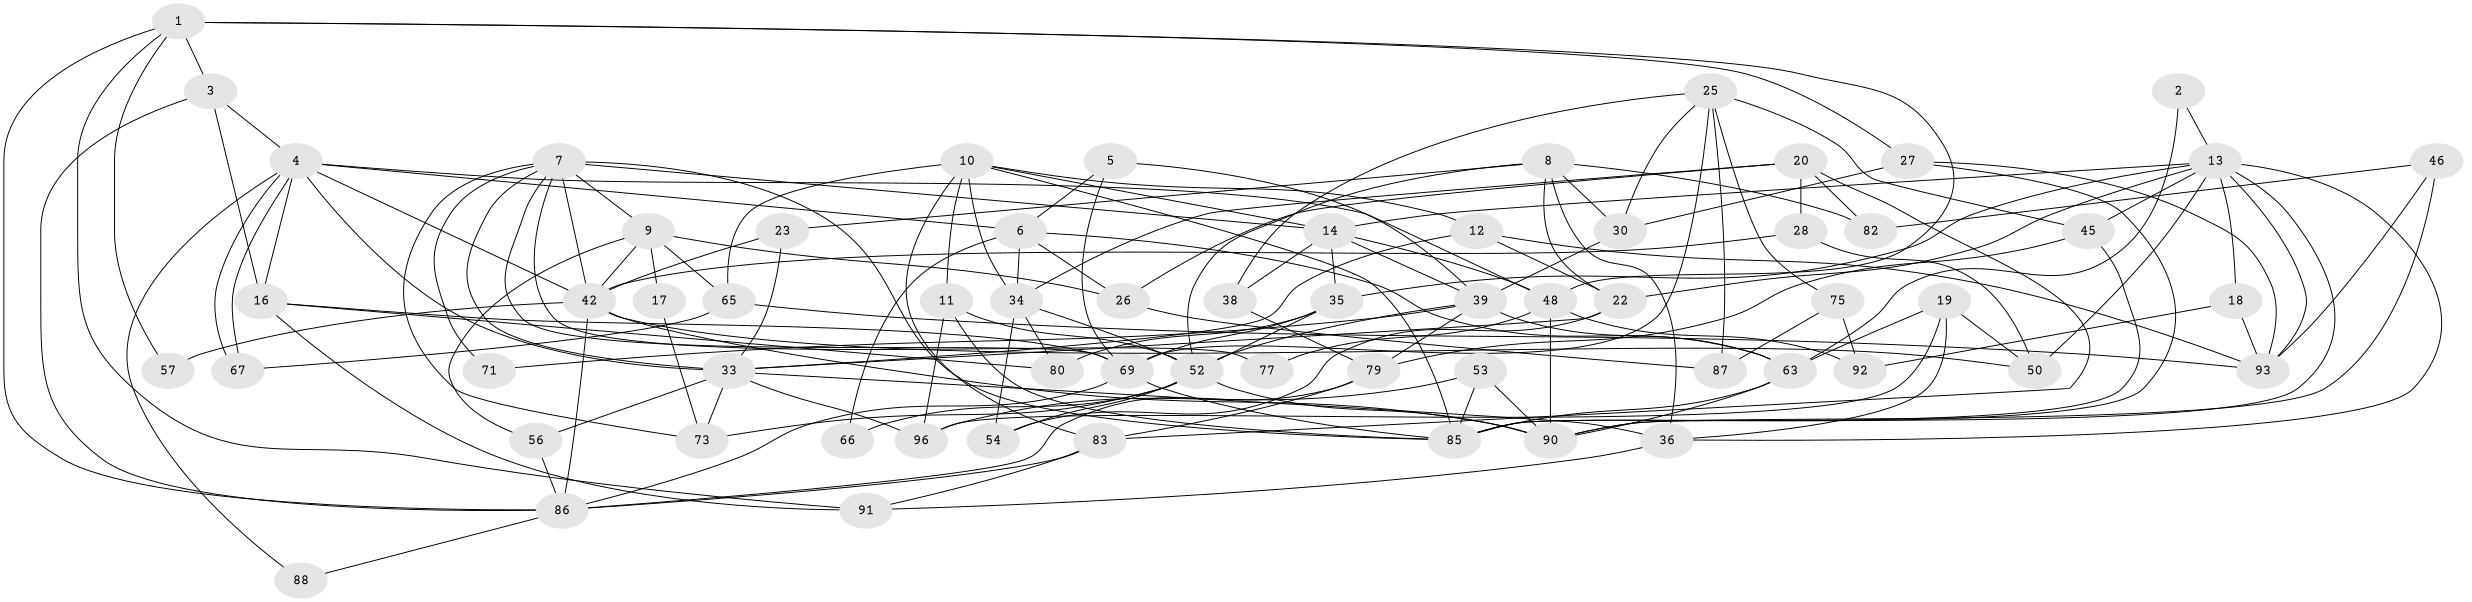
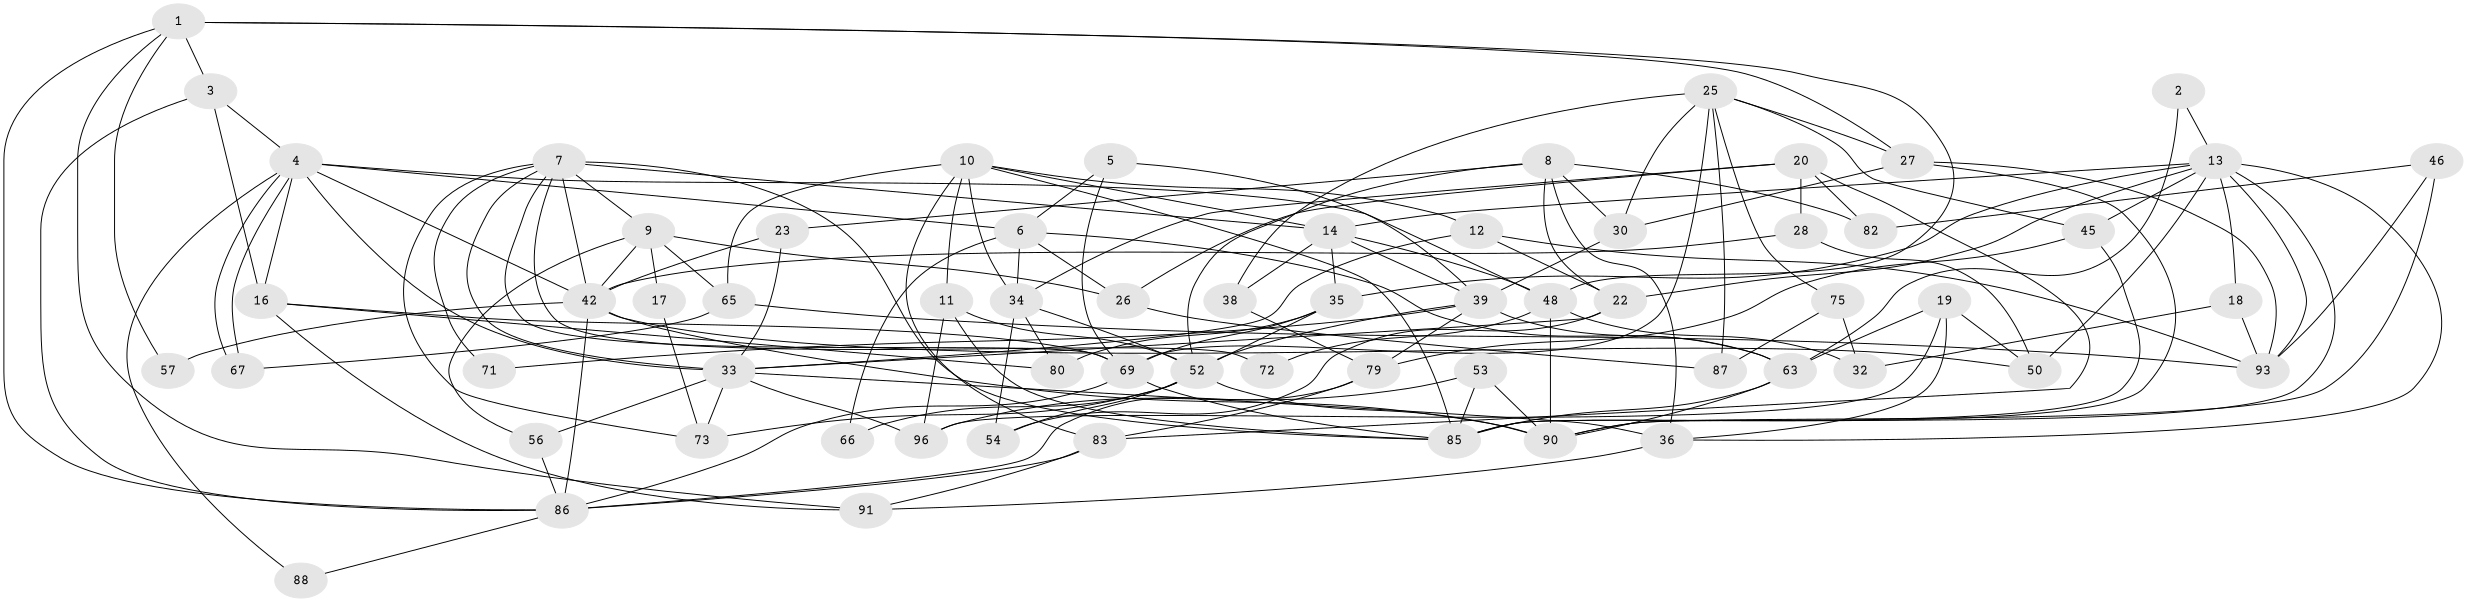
edge "25" -- "27": added
node "77": label "77" -> "72"
node "92": label "92" -> "32"
